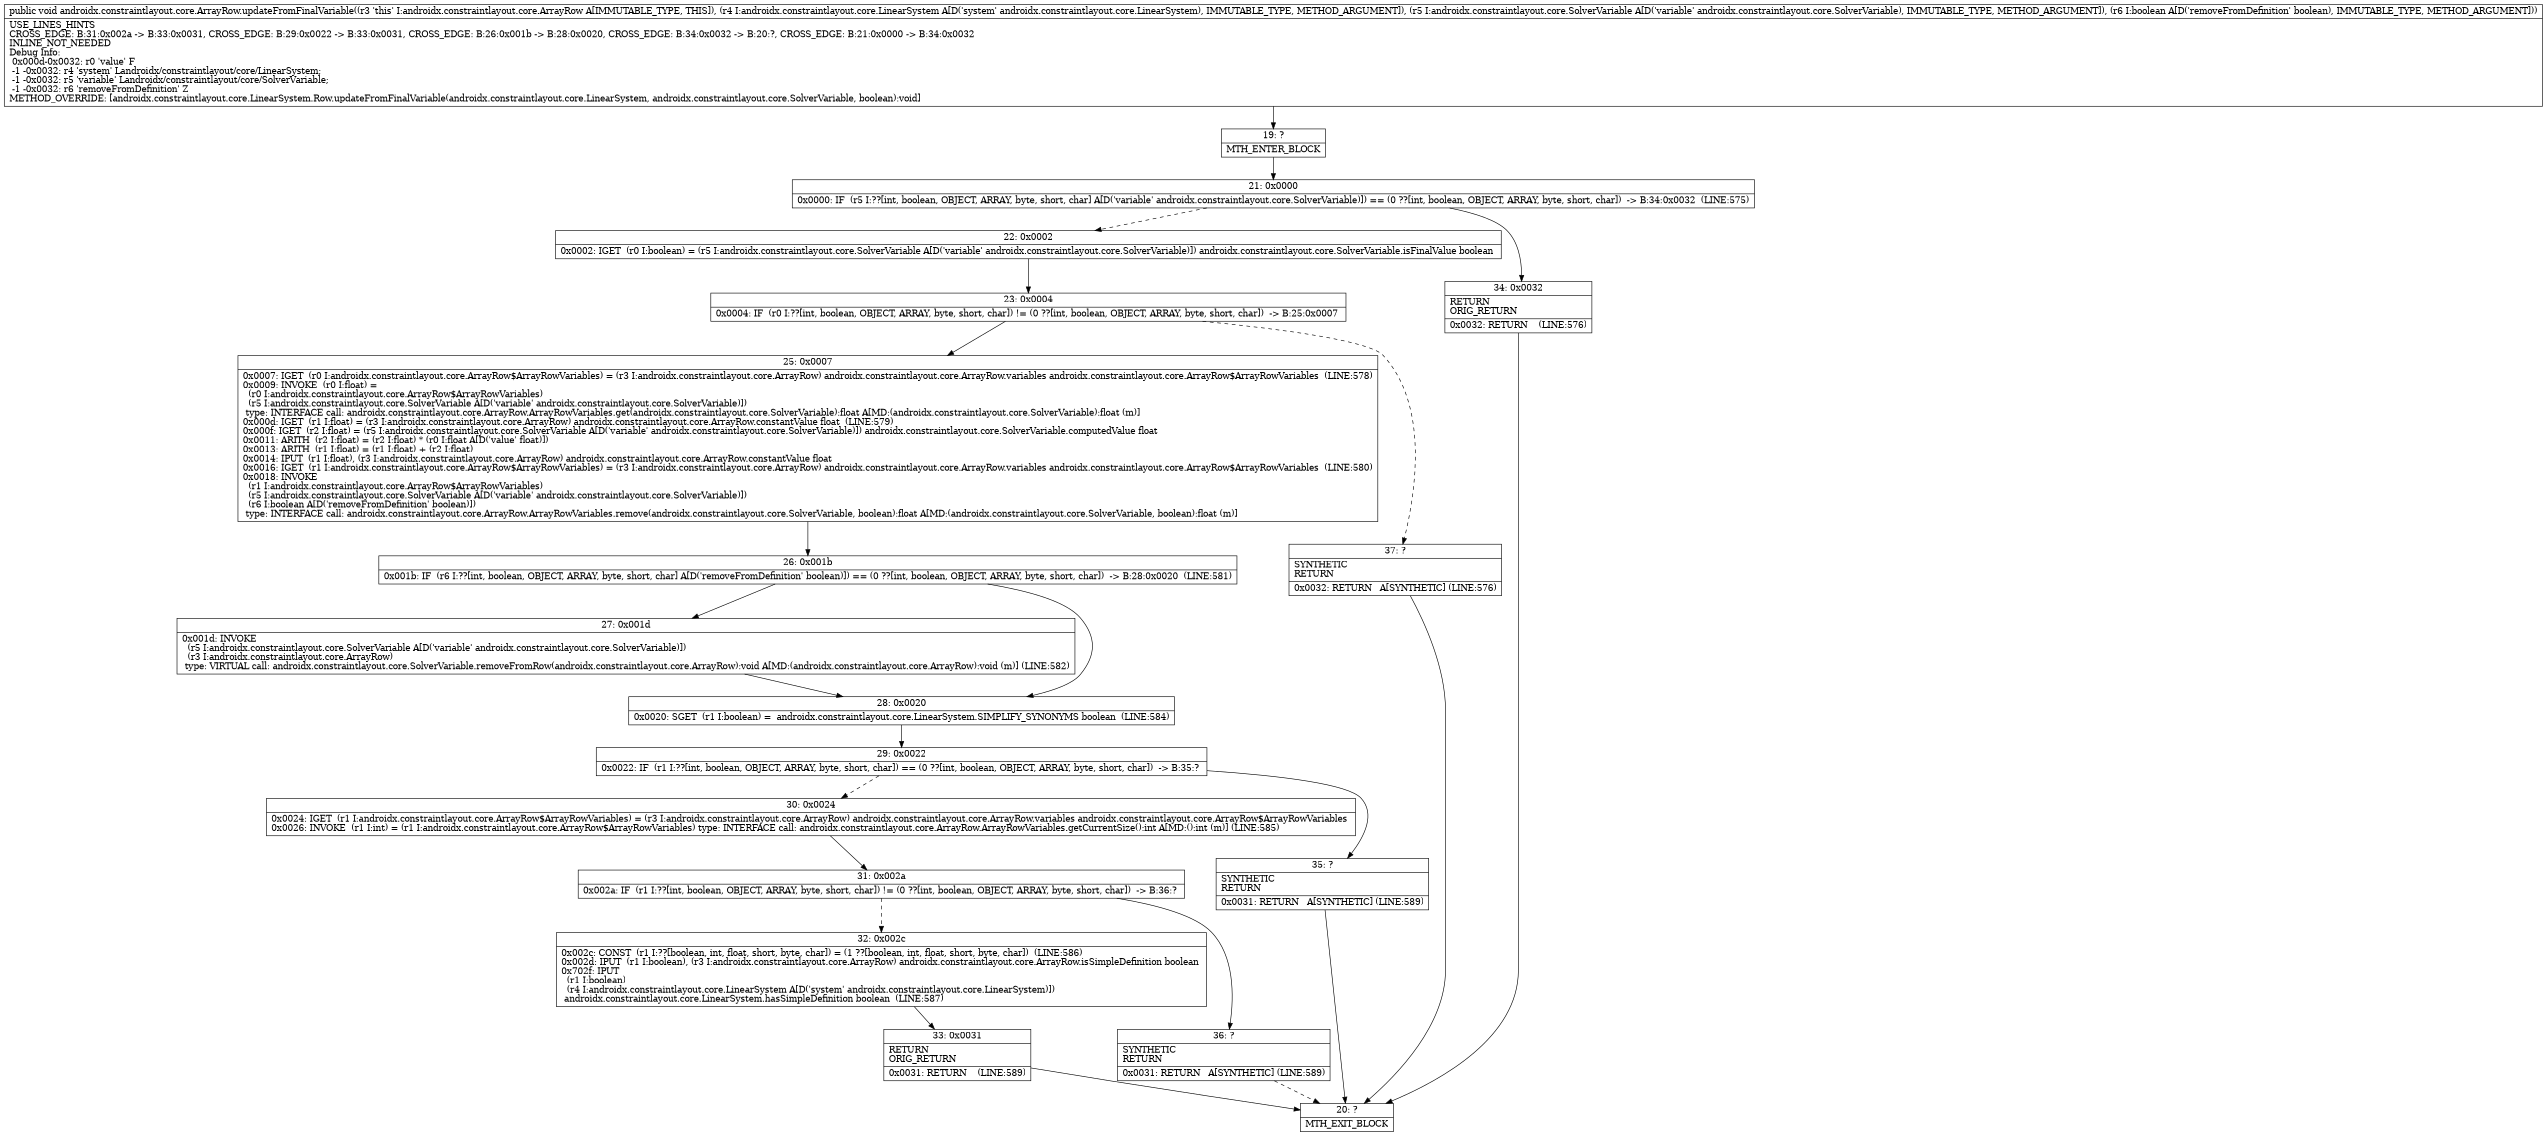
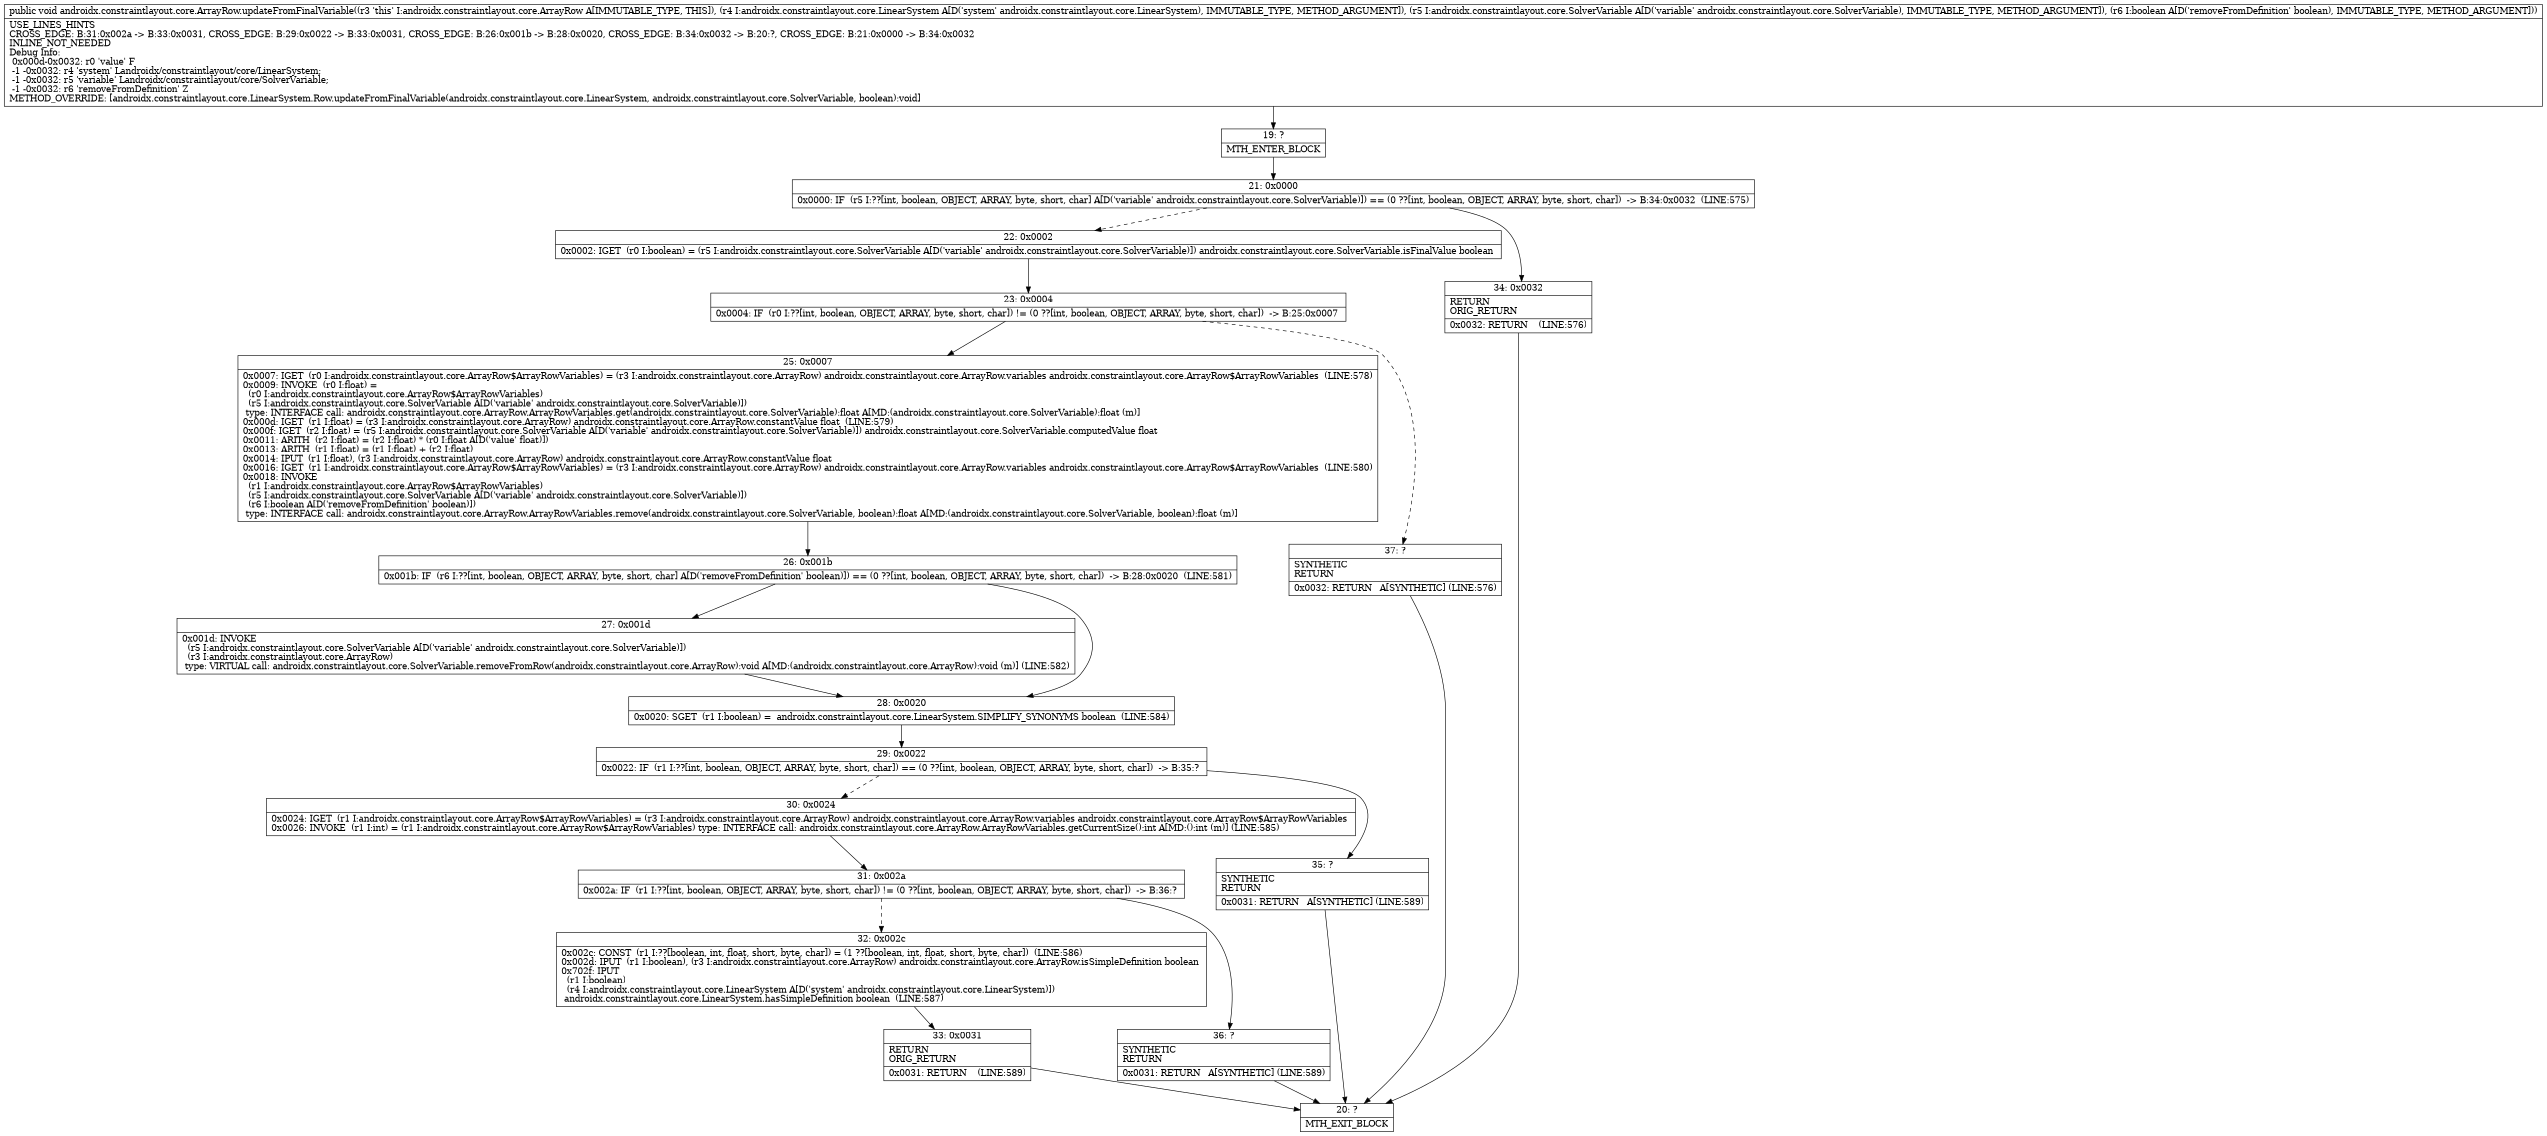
edge "36: ?" -> "20: ?": style dashed -> solid
